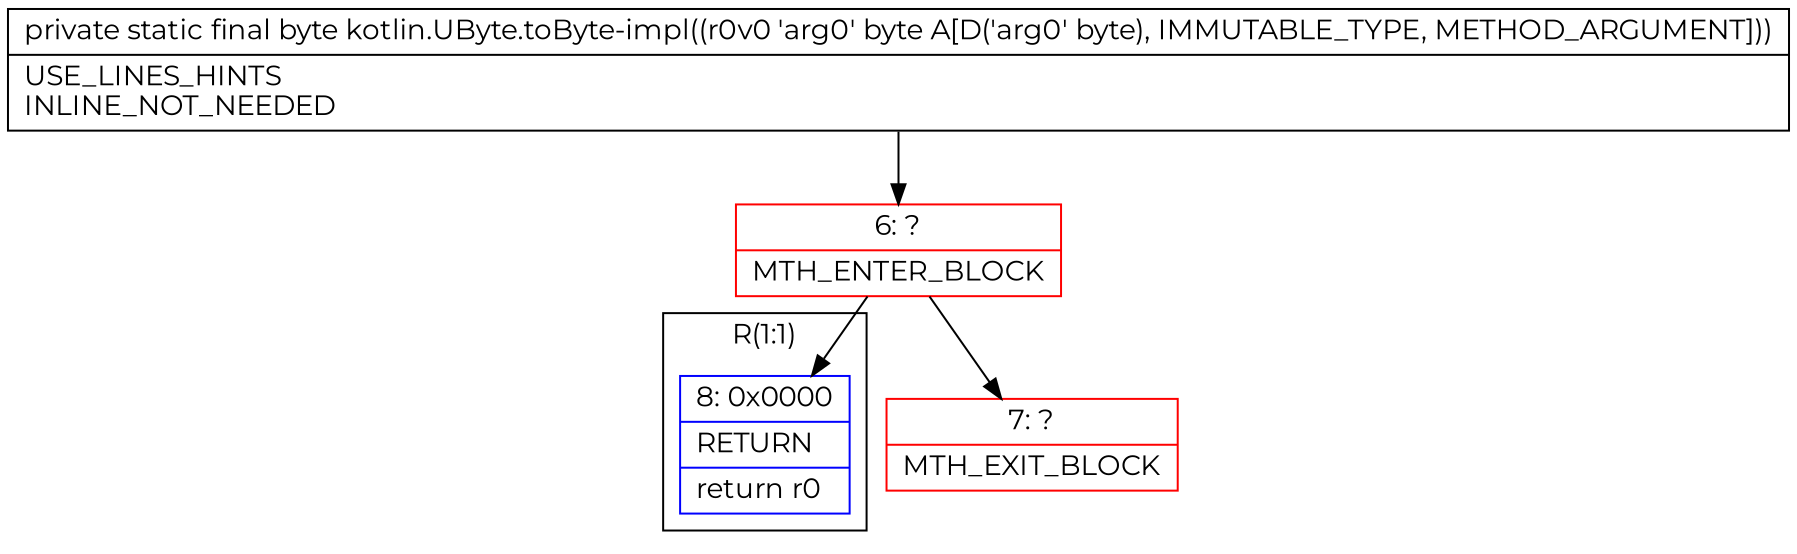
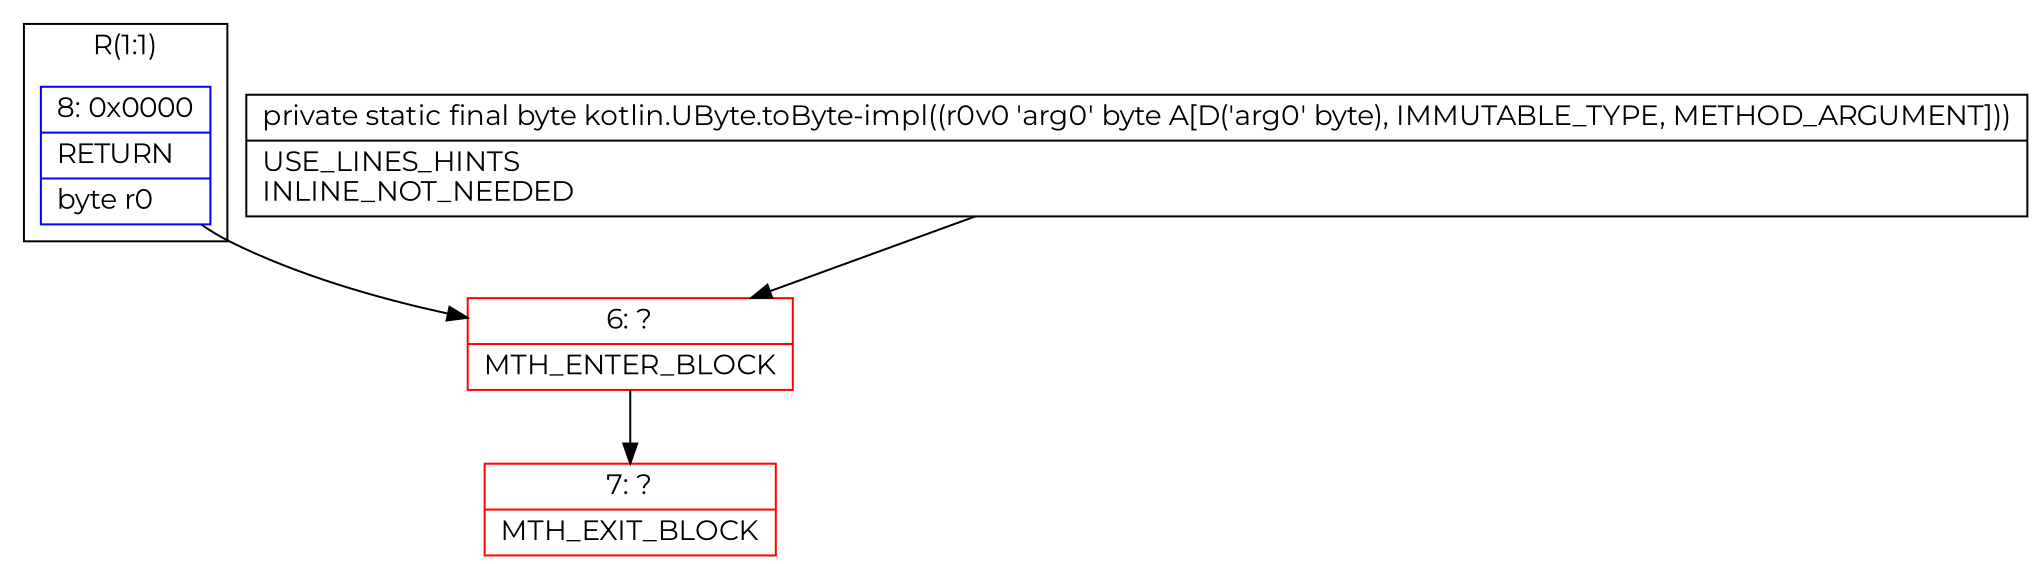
edge "6: ?" -> "8: 0x0000": reversed
node "8: 0x0000": text "return r0" -> "byte r0"
